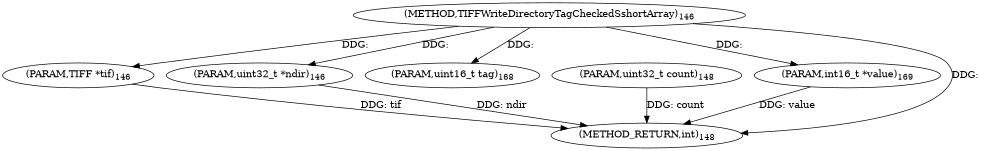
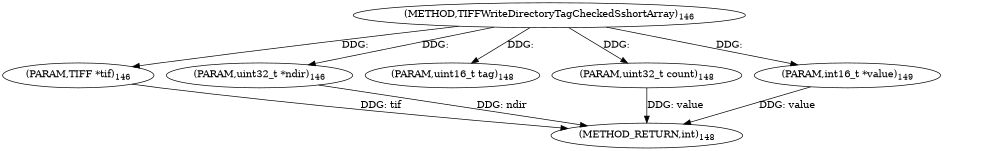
edge "(METHOD,TIFFWriteDirectoryTagCheckedSshortArray)" -> "(METHOD_RETURN,int)": now "(METHOD,TIFFWriteDirectoryTagCheckedSshortArray)" -> "(PARAM,uint32_t count)"
node "(PARAM,uint16_t tag)": text "168" -> "148"
node "(PARAM,int16_t *value)": text "169" -> "149"
edge "(PARAM,uint32_t count)" -> "(METHOD_RETURN,int)": label "DDG: count" -> "DDG: value"
